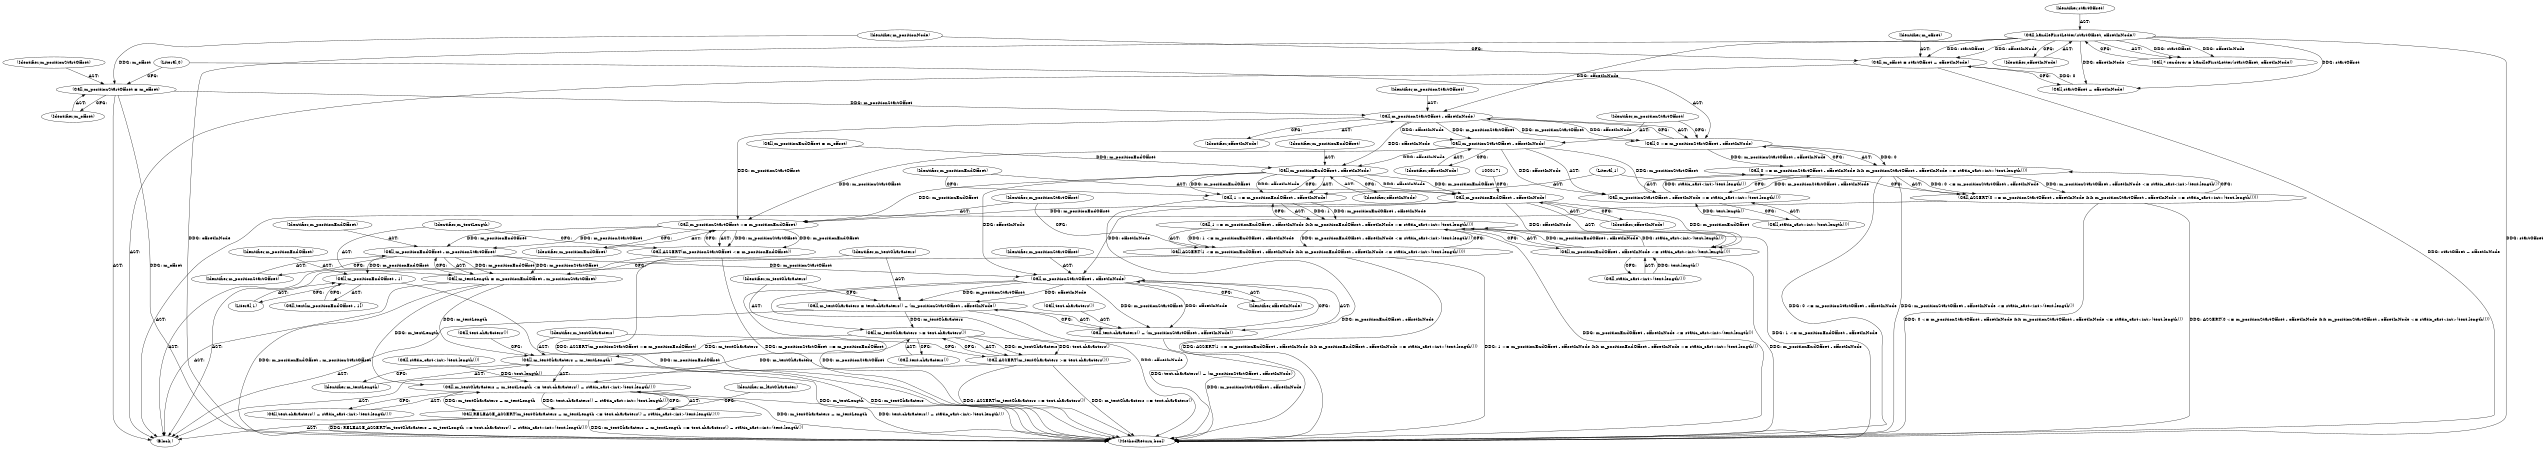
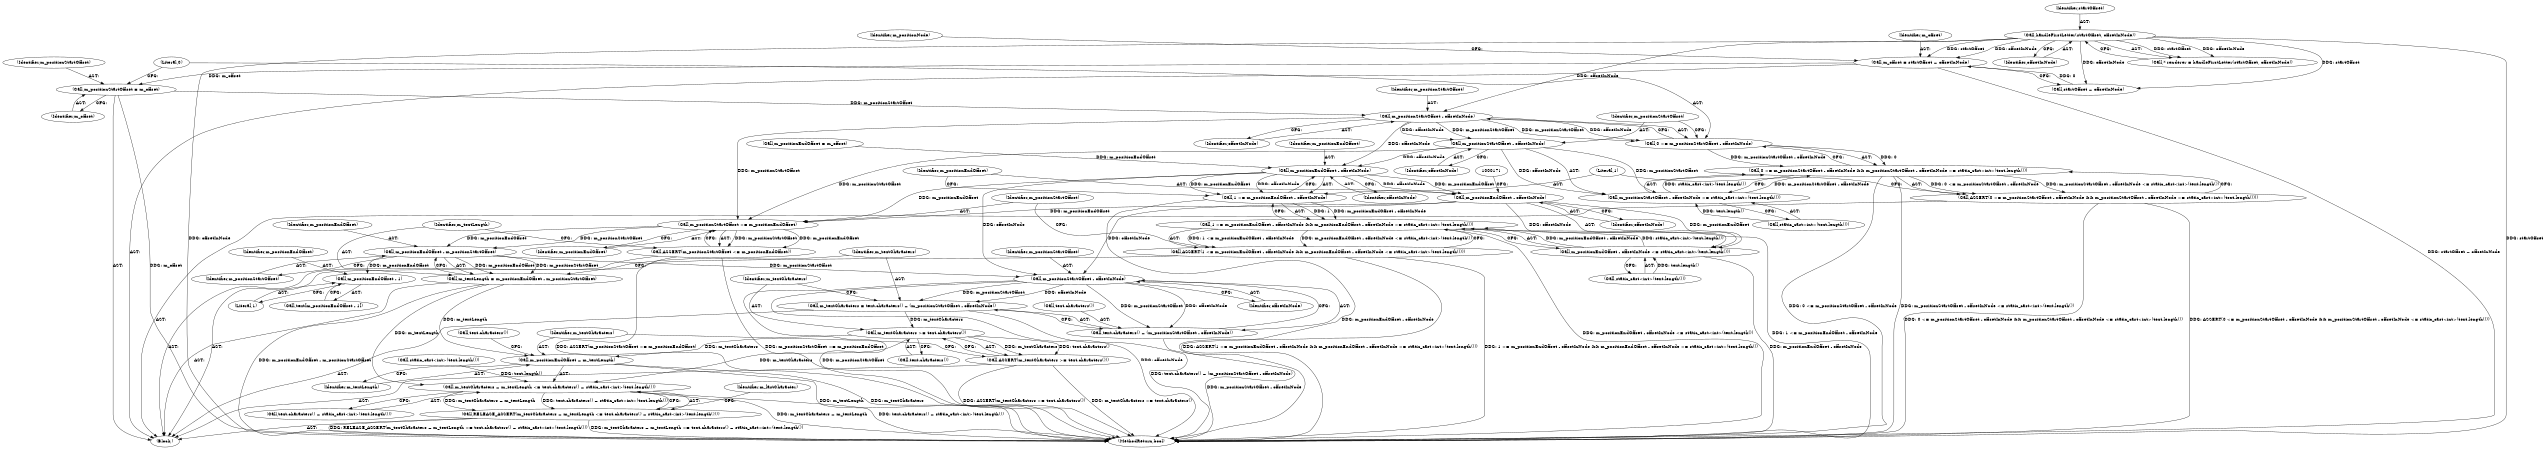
edge "(Identifier,m_positionNode)" -> "(Call,m_positionStartOffset = m_offset)": now "(Call,m_offset = startOffset + offsetInNode)" -> "(Call,m_positionStartOffset = m_offset)"
node "(Call,m_textCharacters + m_textLength)": label "(Call,m_textCharacters + m_textLength)" -> "(Call,m_positionEndOffset + m_textLength)"
edge "(Call,m_positionEndOffset - 1)" -> "(MethodReturn,bool)": removed, label "DDG: m_positionEndOffset"
